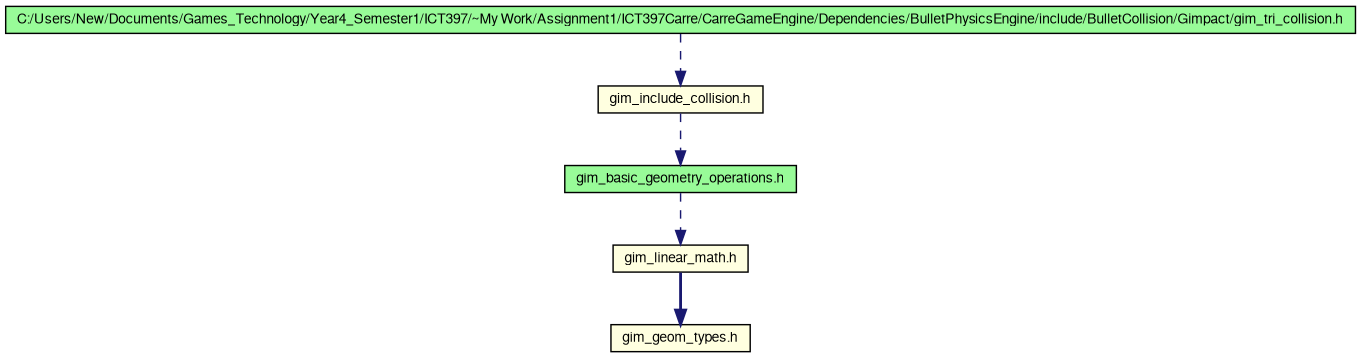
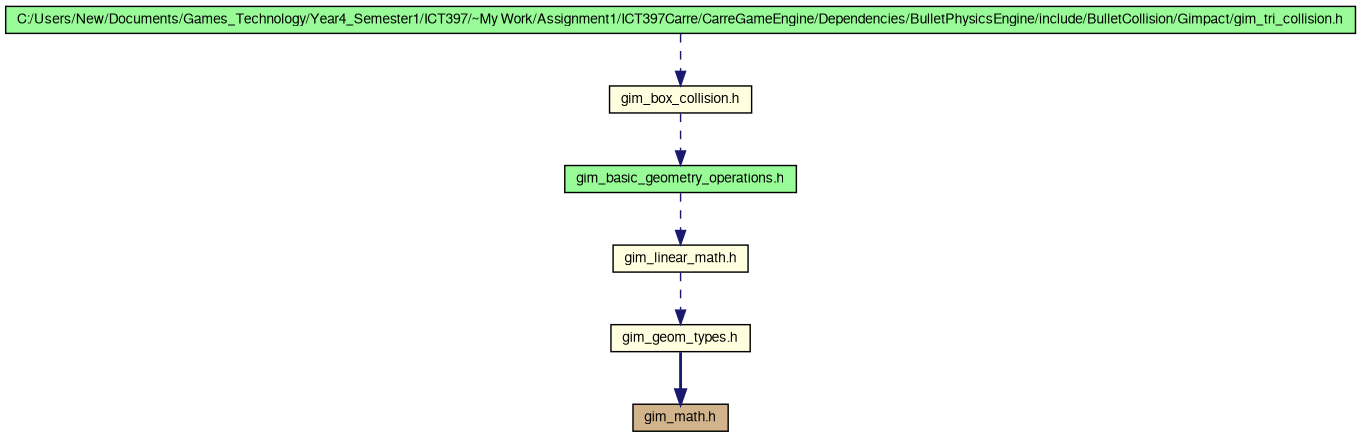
node "gim_include_collision.h": label "gim_include_collision.h" -> "gim_box_collision.h"
edge "gim_linear_math.h" -> "gim_geom_types.h": style bold -> dashed
node "gim_math.h": added
